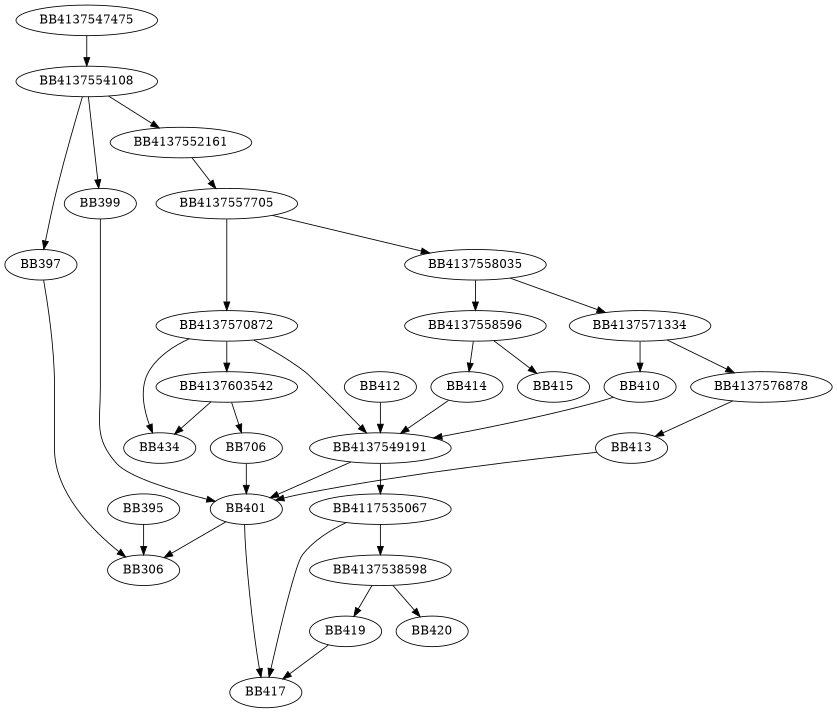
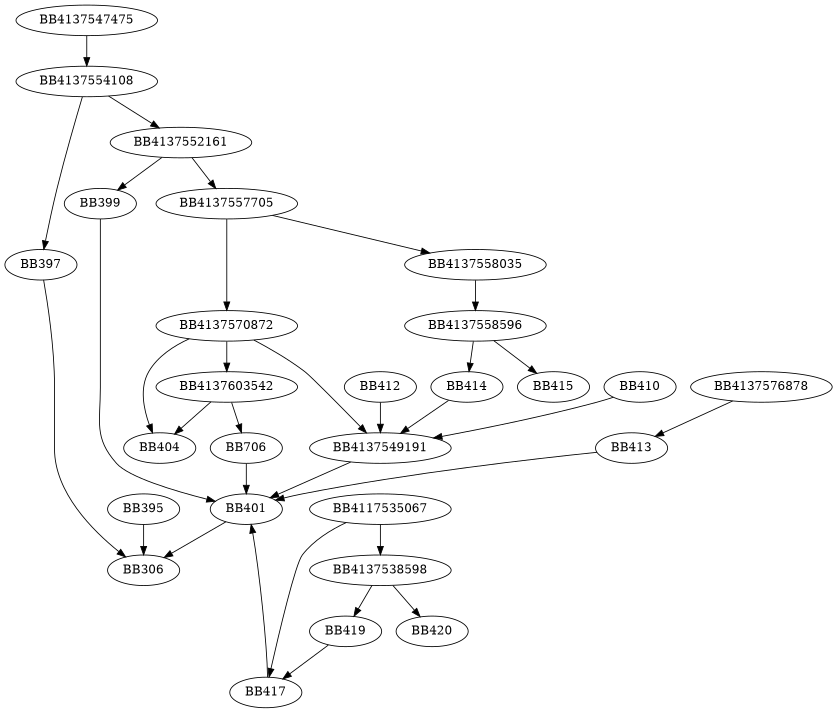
edge "BB4137554108" -> "BB399": now "BB4137552161" -> "BB399"
node "BB4137571334": removed
node "BB434": label "BB434" -> "BB404"
edge "BB4137549191" -> "BB4117535067": removed
edge "BB401" -> "BB417": reversed
